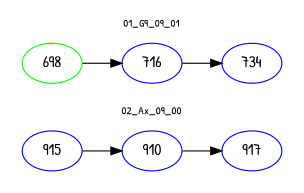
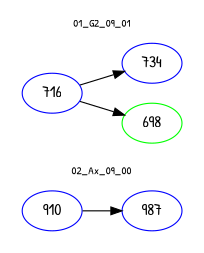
cluster "01_G9_09_01": label "01_G9_09_01" -> "01_G2_09_01"
edge "698" -> "716": reversed
node "915": removed
node "917": label "917" -> "987"
